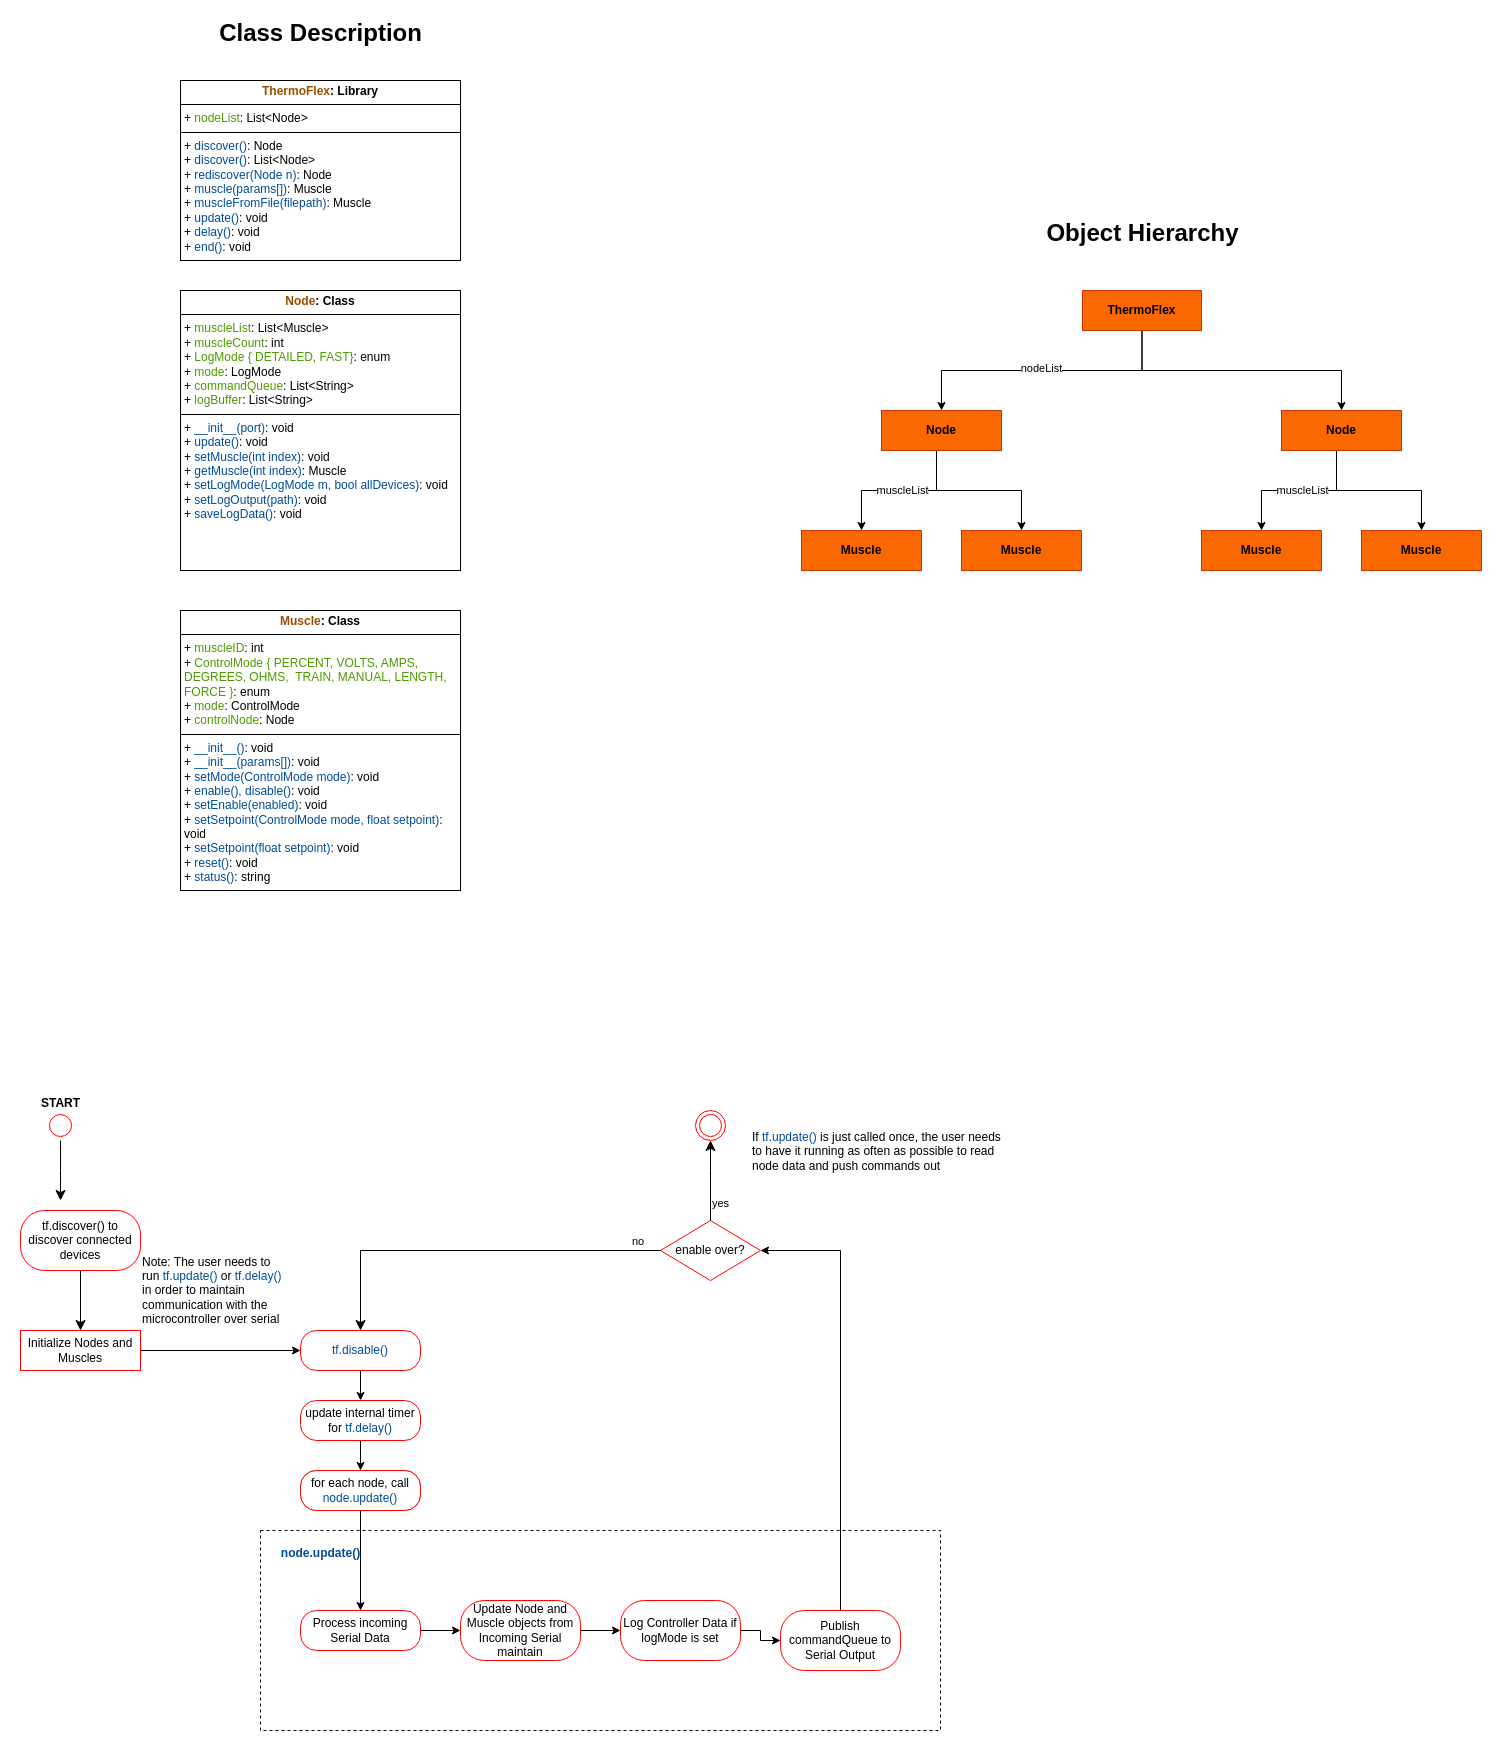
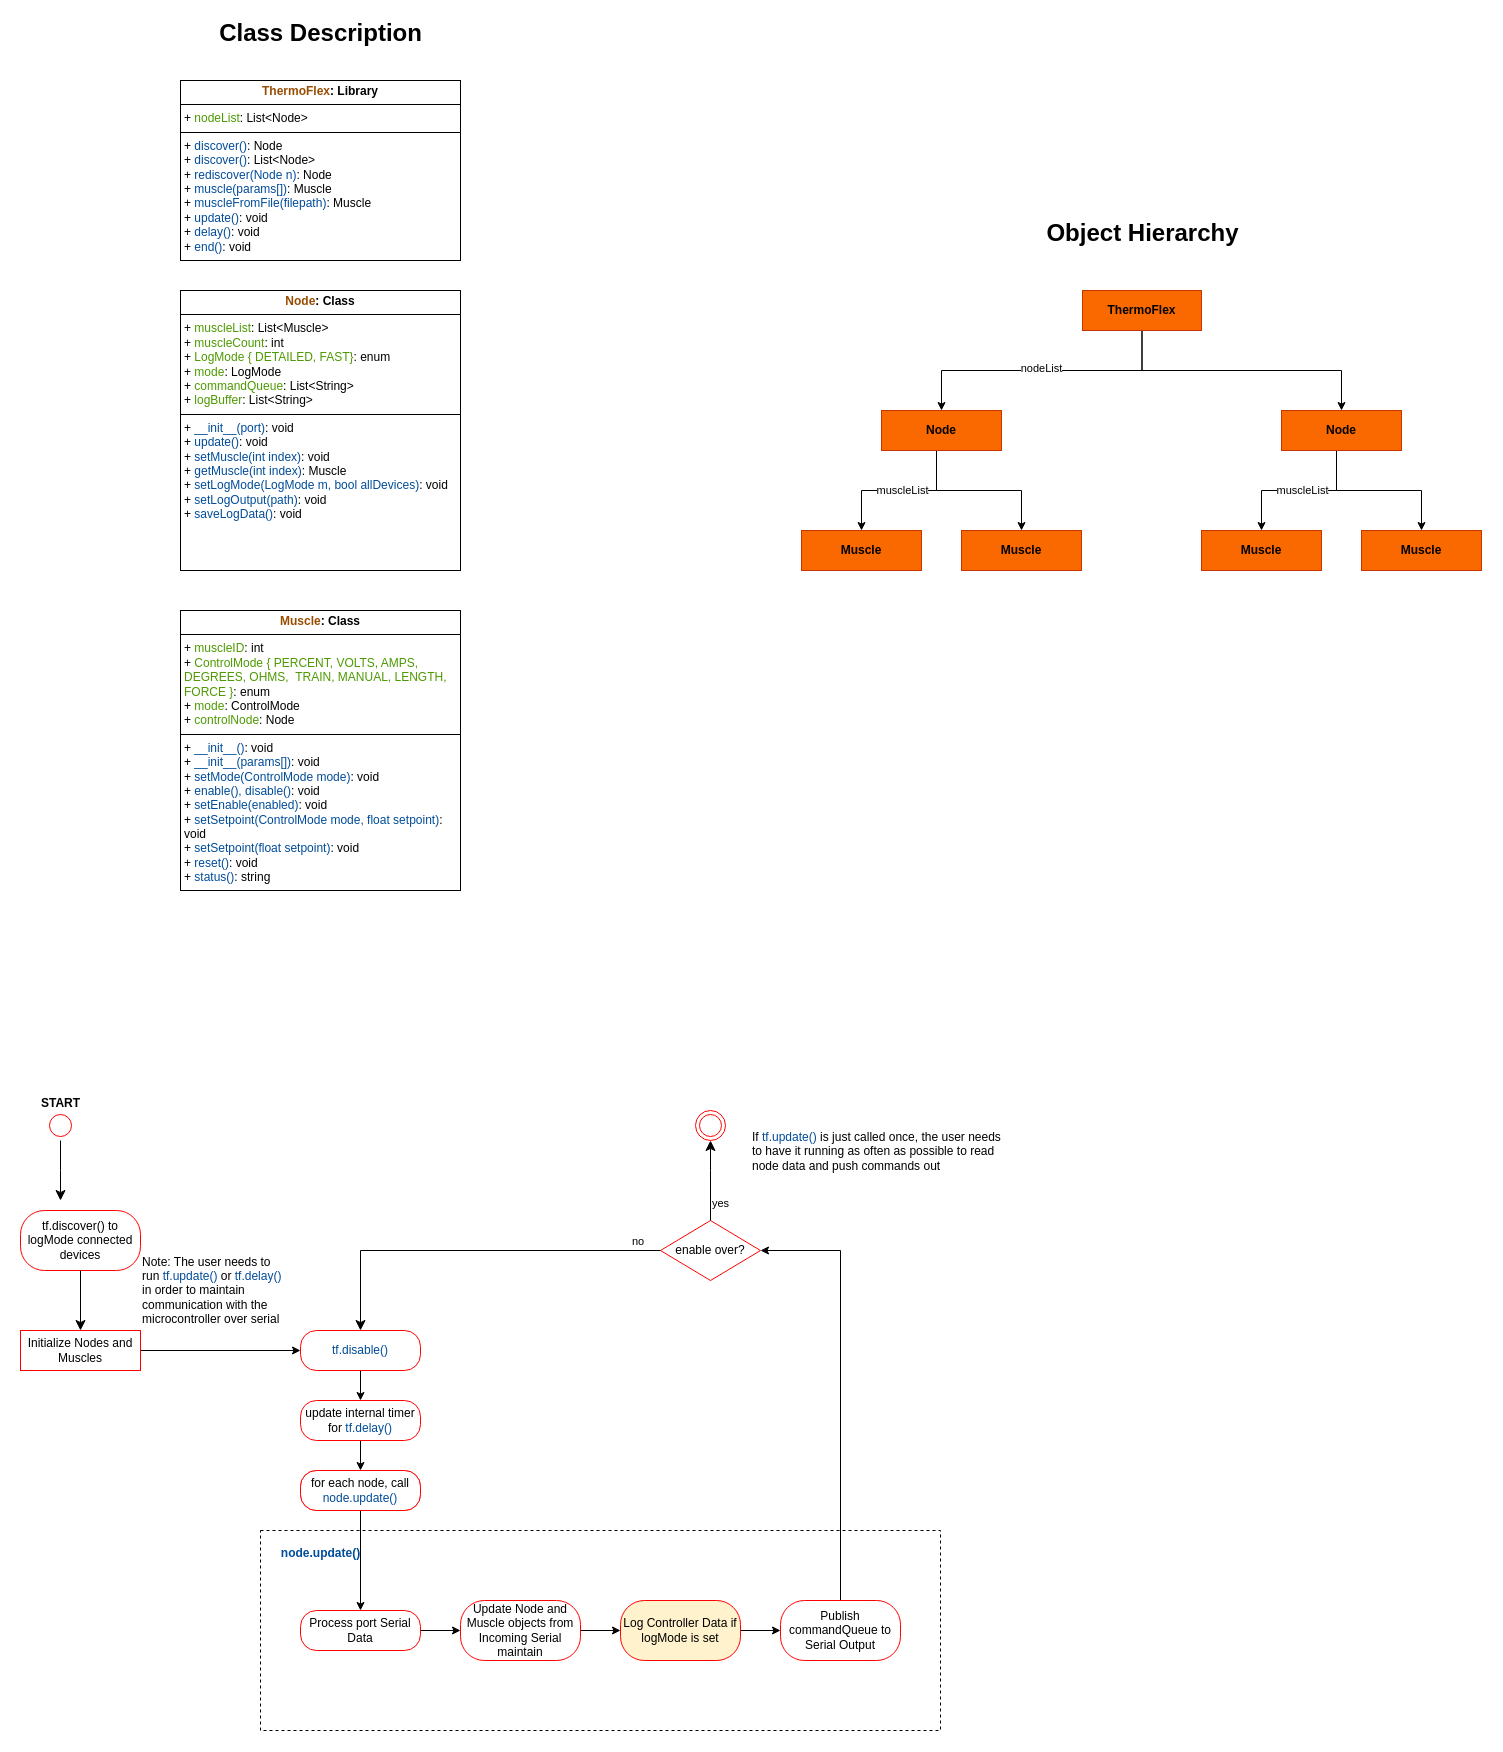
node "tf.discover() to discover connected devices": label "tf.discover() to discover connected devices" -> "tf.discover() to logMode connected devices"
node "Process incoming Serial Data": label "Process incoming Serial Data" -> "Process port Serial Data"
node "Log Controller Data if logMode is set": fillcolor #ffffff -> #fff2cc
node "Publish commandQueue to Serial Output": moved (841, 1641) -> (841, 1631)
